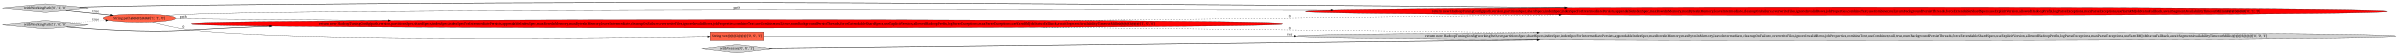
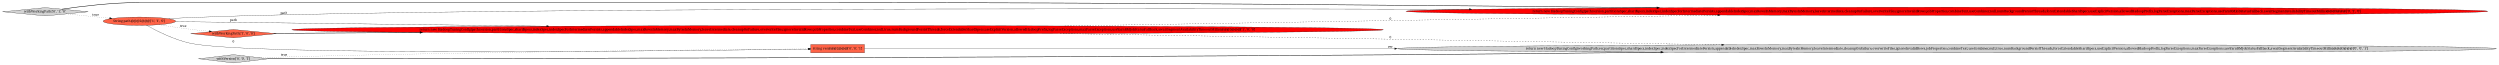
edge "withWorkingPath['0', '1', '0']" -> "String path@@@2@@@['1', '1', '0']": style bold -> dotted
edge "withWorkingPath['1', '0', '0']" -> "String path@@@2@@@['1', '1', '0']": reversed
node "withWorkingPath['1', '0', '0']": fillcolor lightgray -> tomato
edge "withVersion['0', '0', '1']" -> "String ver@@@2@@@['0', '0', '1']": added, label "true"
